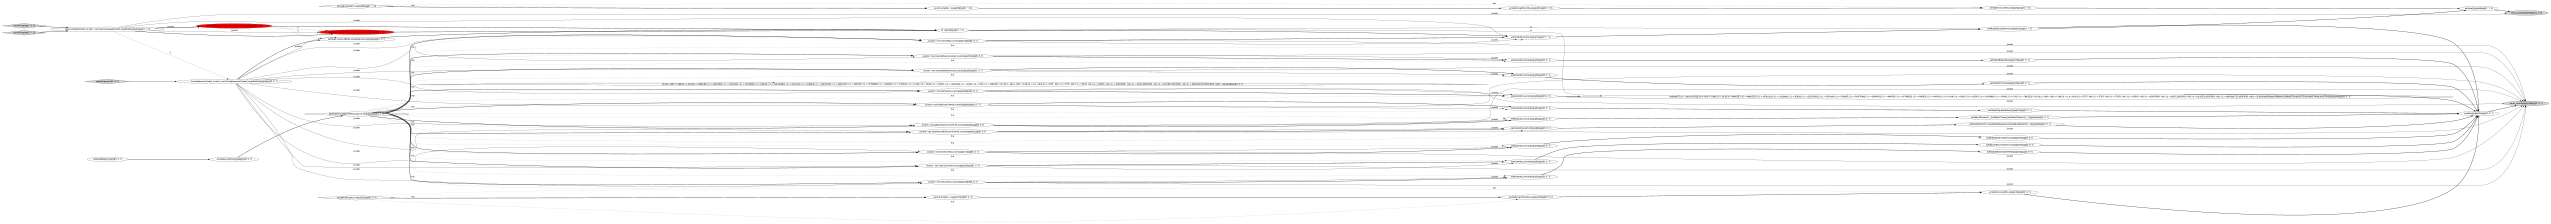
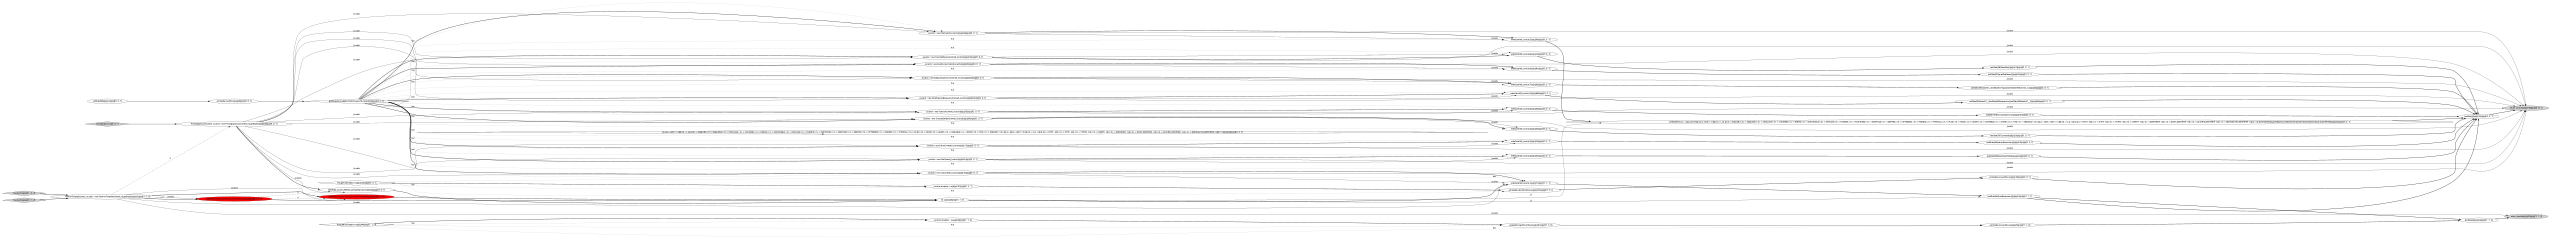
edge "RecognitionException re@@@49@@@['1', '1', '0']" -> "_errHandler.reportError(this,re)@@@51@@@['1', '1', '0']": added, label "true"
